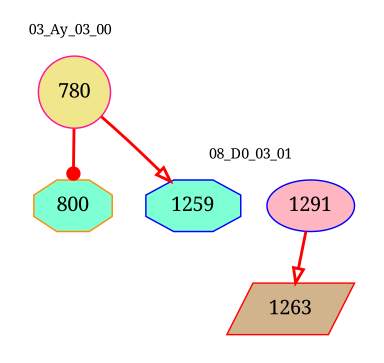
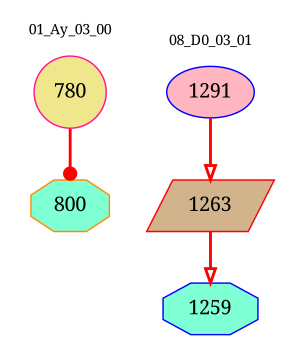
cluster "03_Ay_03_00": label "03_Ay_03_00" -> "01_Ay_03_00"
edge "780" -> "1259": now "1263" -> "1259"
